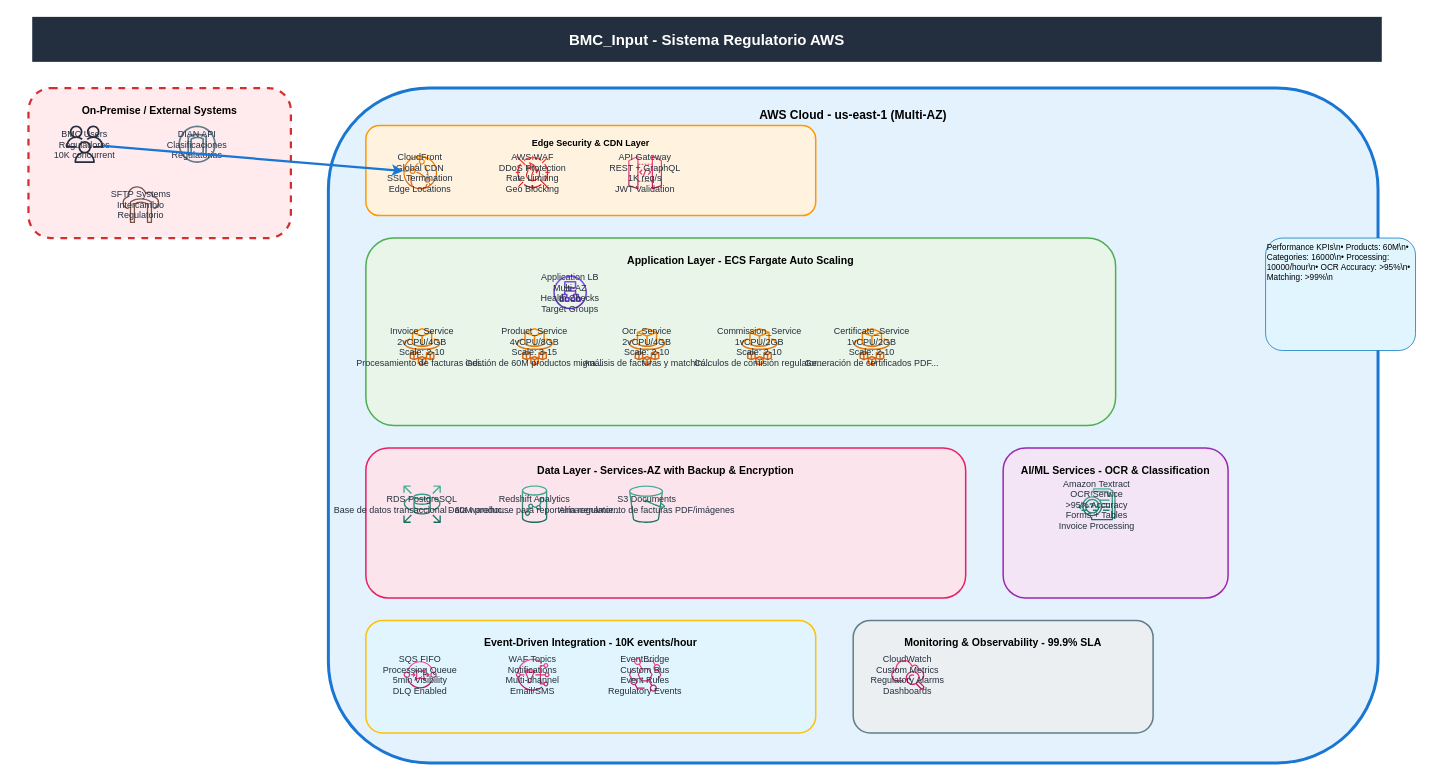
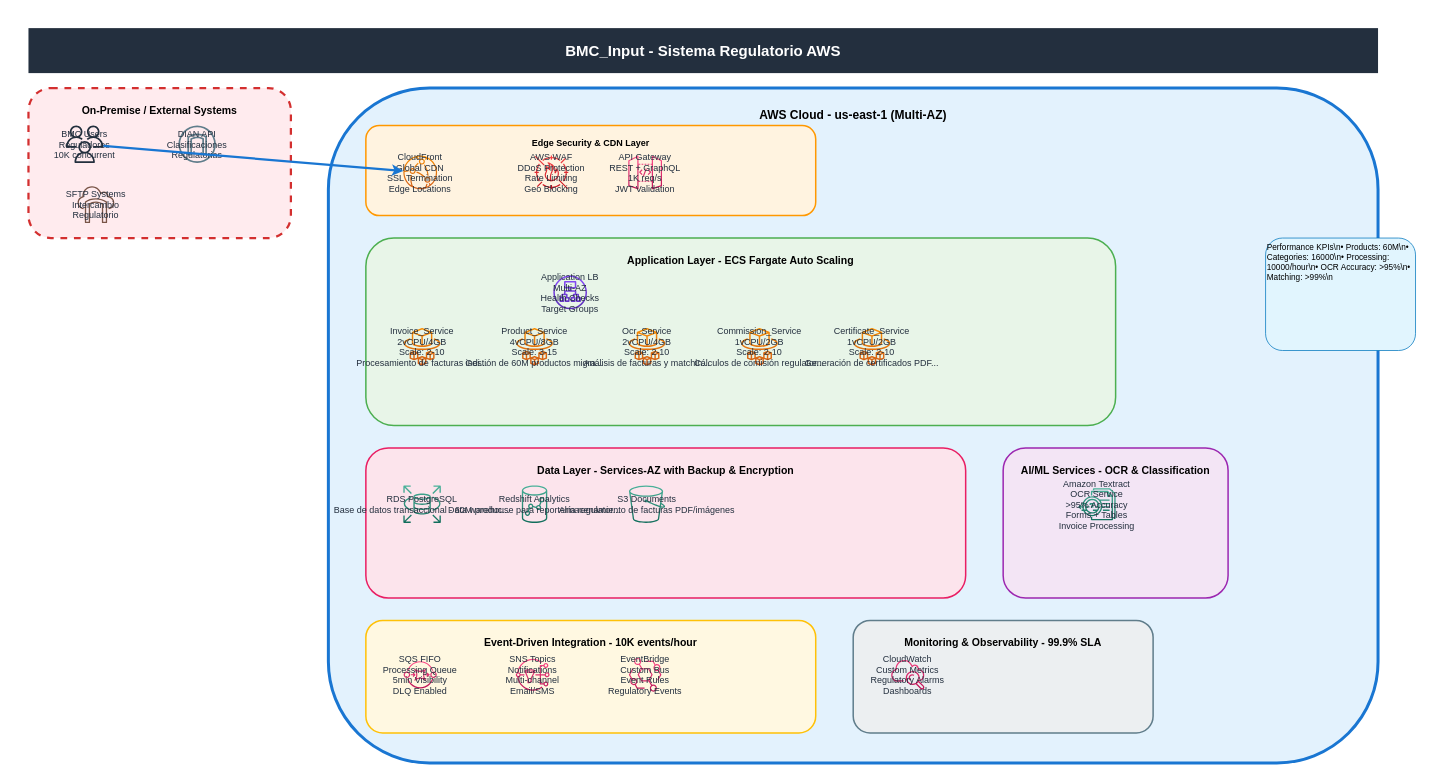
node "BMC_Input - Sistema Regulatorio AWS": moved (707, 39) -> (703, 51)
node "AWS WAF DDoS Protection Rate Limiting Geo Blocking": moved (533, 173) -> (551, 173)
node "SFTP Systems Intercambio Regulatorio": moved (141, 204) -> (96, 204)
node "WAF Topics Notifications Multi-channel Email/SMS": label "WAF Topics Notifications Multi-channel Email/SMS" -> "SNS Topics Notifications Multi-channel Email/SMS"
node "Event-Driven Integration - 10K events/hour": fillcolor #e1f5fe -> #fff8e1
